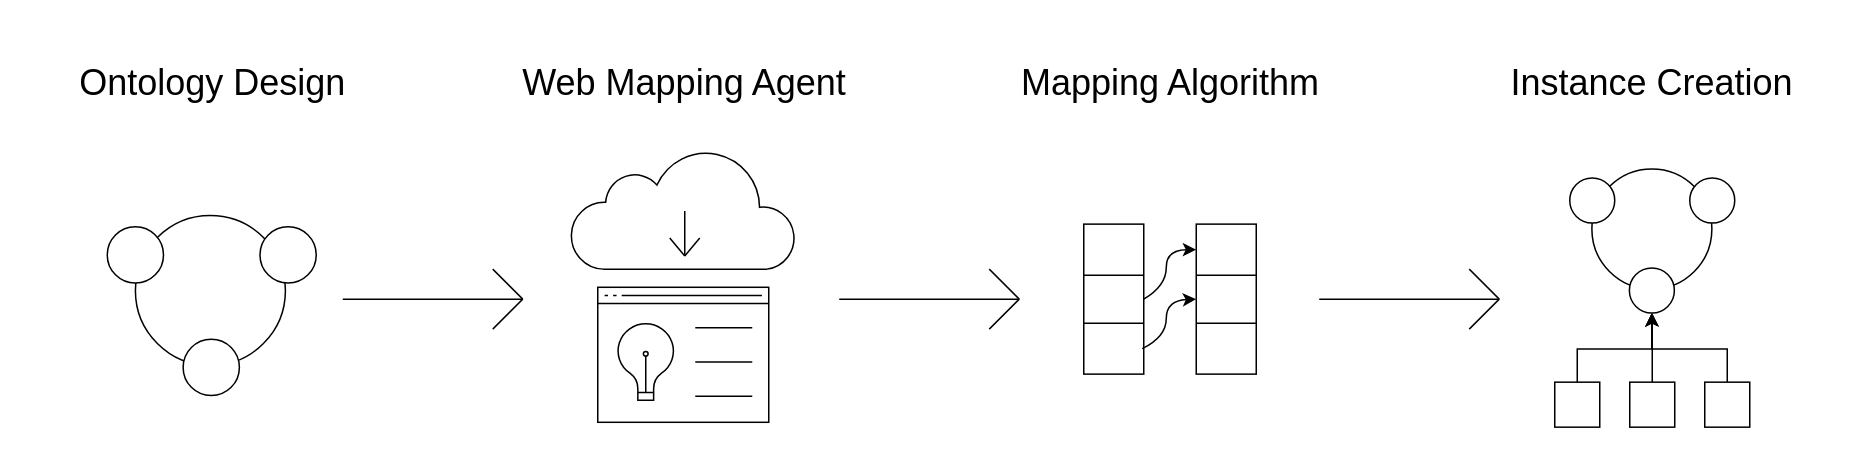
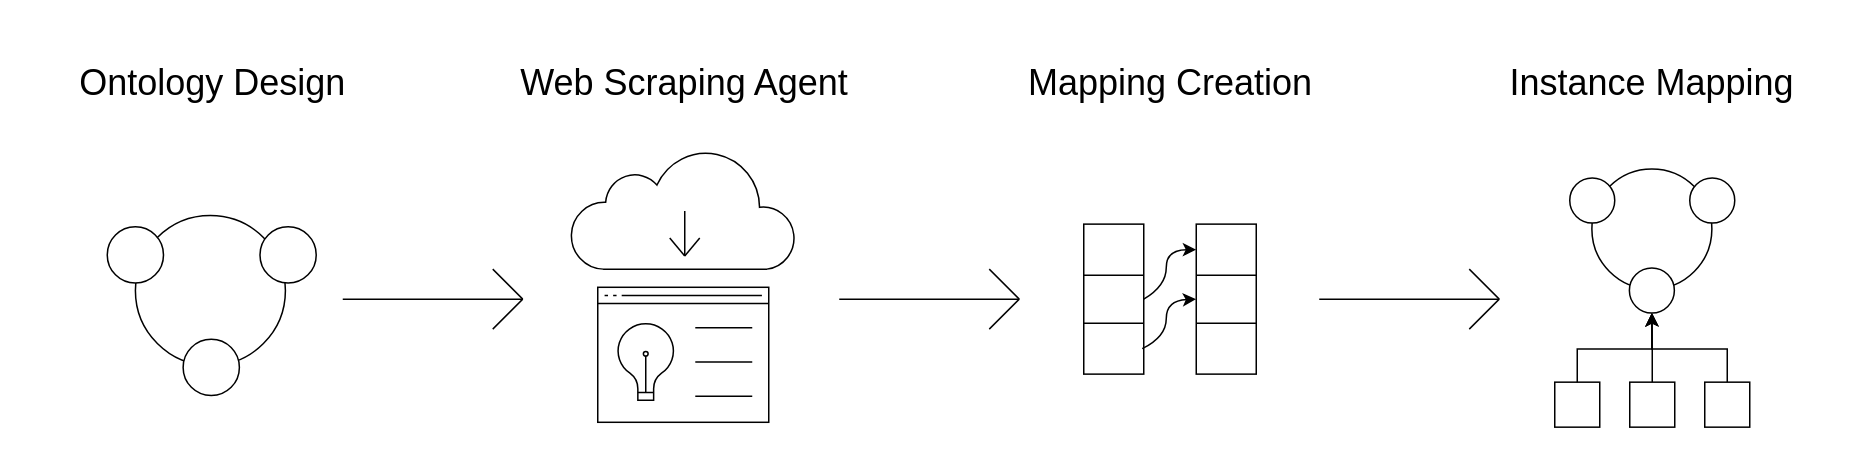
node "Web Mapping Agent": label "Web Mapping Agent" -> "Web Scraping Agent"
node "Mapping Algorithm": label "Mapping Algorithm" -> "Mapping Creation"
node "Instance Creation": label "Instance Creation" -> "Instance Mapping"
